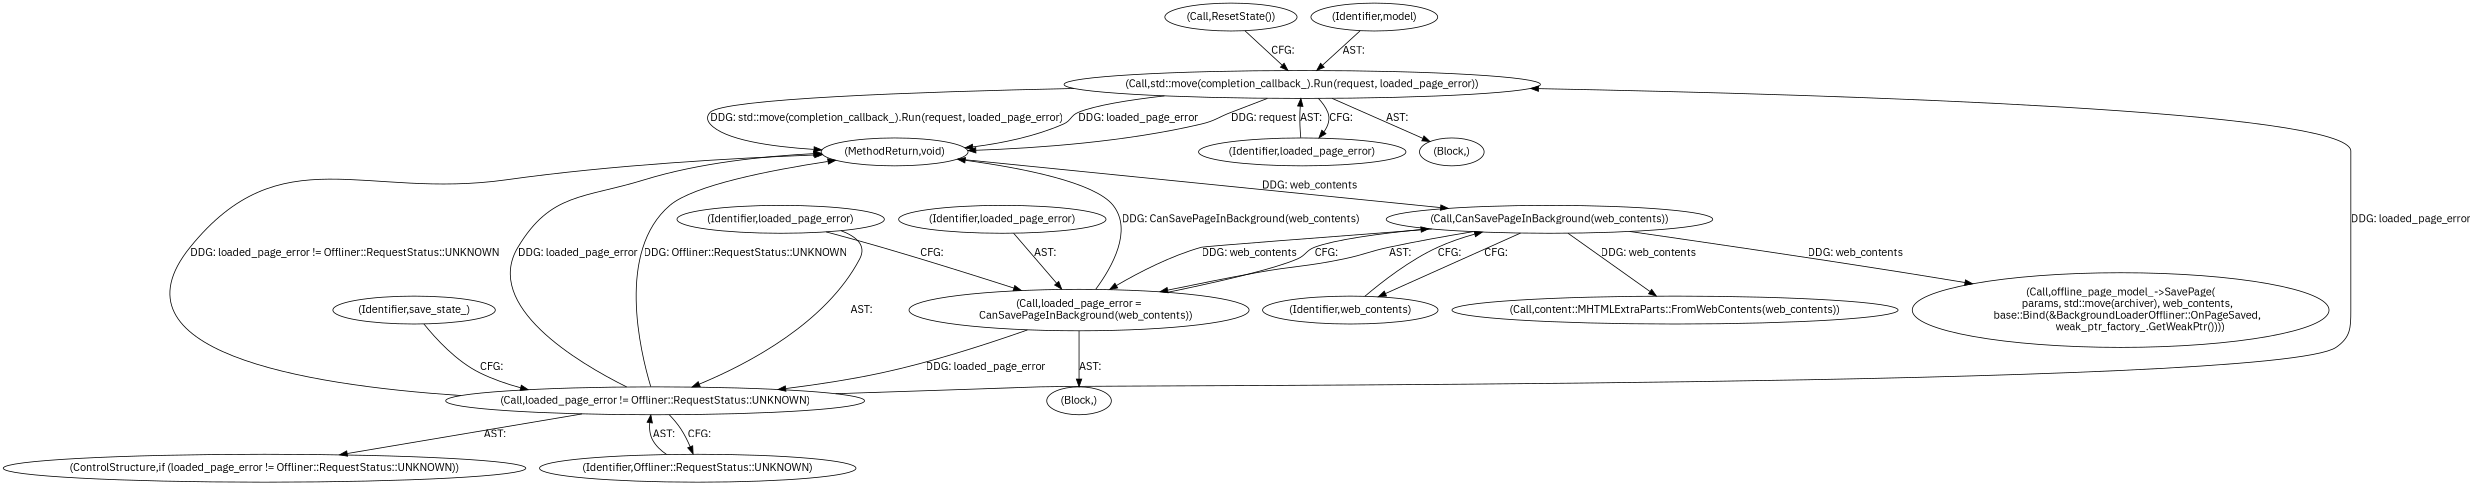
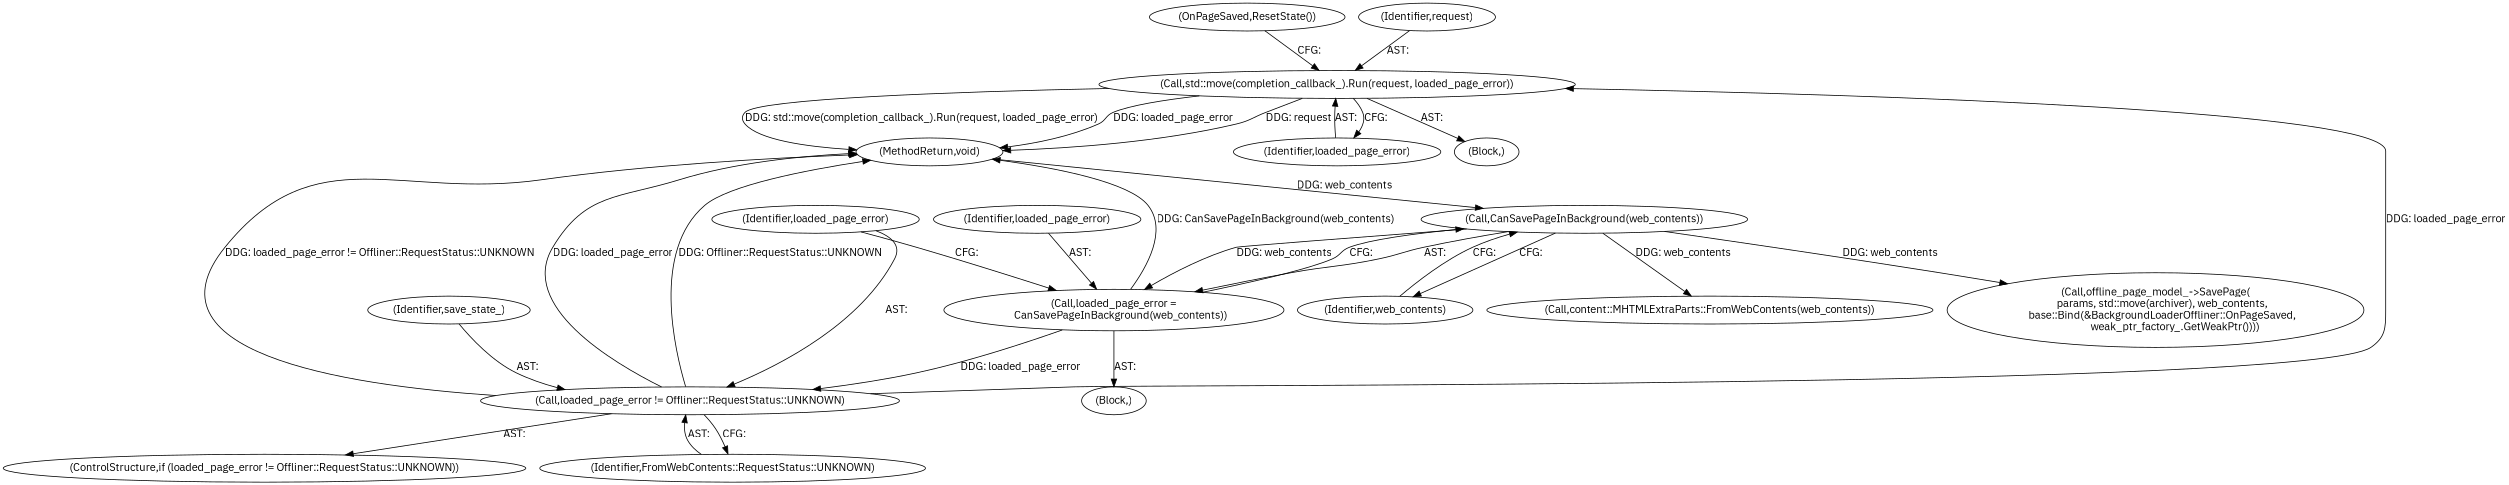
node "(Call,ResetState())": label "(Call,ResetState())" -> "(OnPageSaved,ResetState())"
node "(Identifier,model)": label "(Identifier,model)" -> "(Identifier,request)"
edge "(Identifier,save_state_)" -> "(Call,loaded_page_error != Offliner::RequestStatus::UNKNOWN)": label "CFG: " -> "AST: "
node "(Identifier,Offliner::RequestStatus::UNKNOWN)": label "(Identifier,Offliner::RequestStatus::UNKNOWN)" -> "(Identifier,FromWebContents::RequestStatus::UNKNOWN)"
